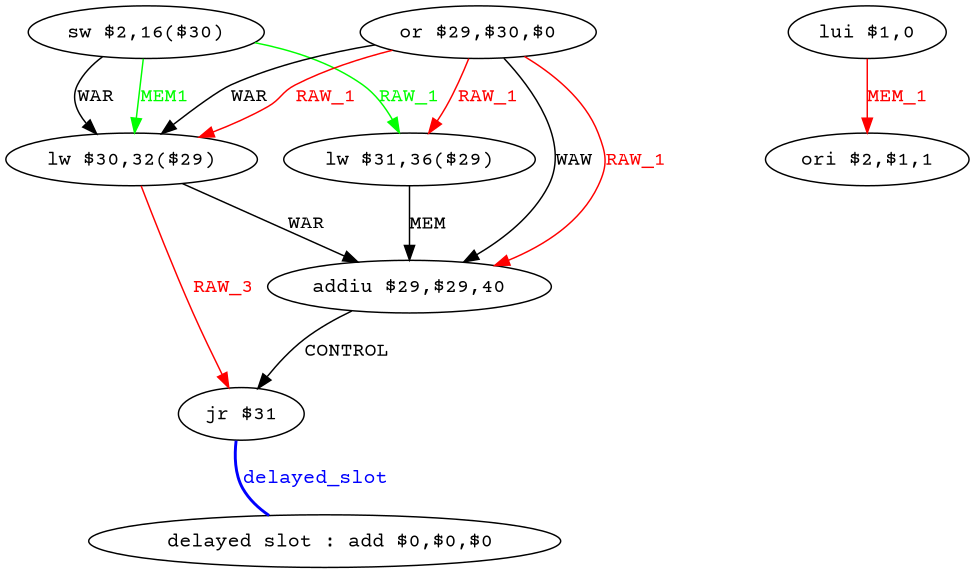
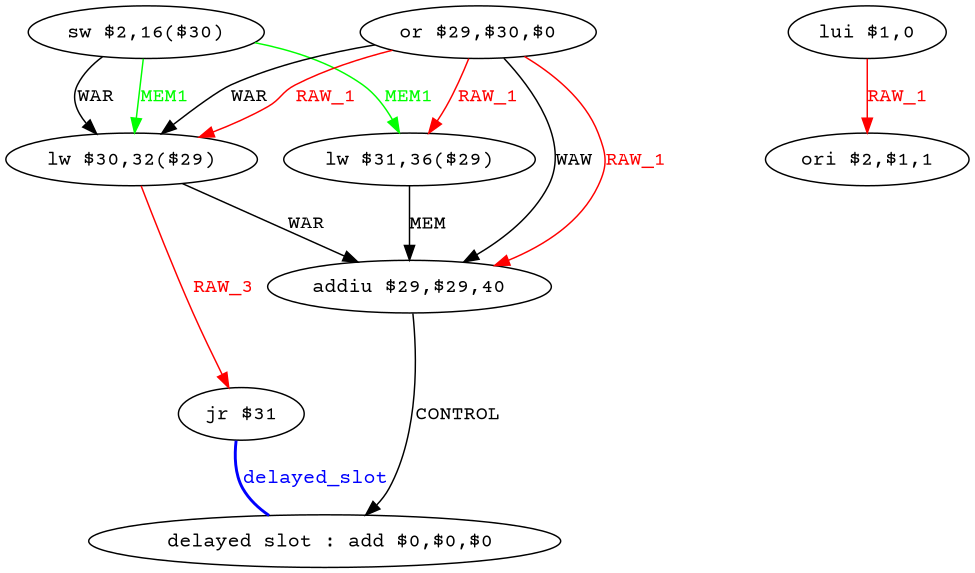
edge "sw $2,16($30)" -> "lw $31,36($29)": label "RAW_1" -> "MEM1"
edge "lui $1,0" -> "ori $2,$1,1": label "MEM_1" -> "RAW_1"
edge "addiu $29,$29,40" -> "jr $31": now "addiu $29,$29,40" -> "delayed slot : add $0,$0,$0"
